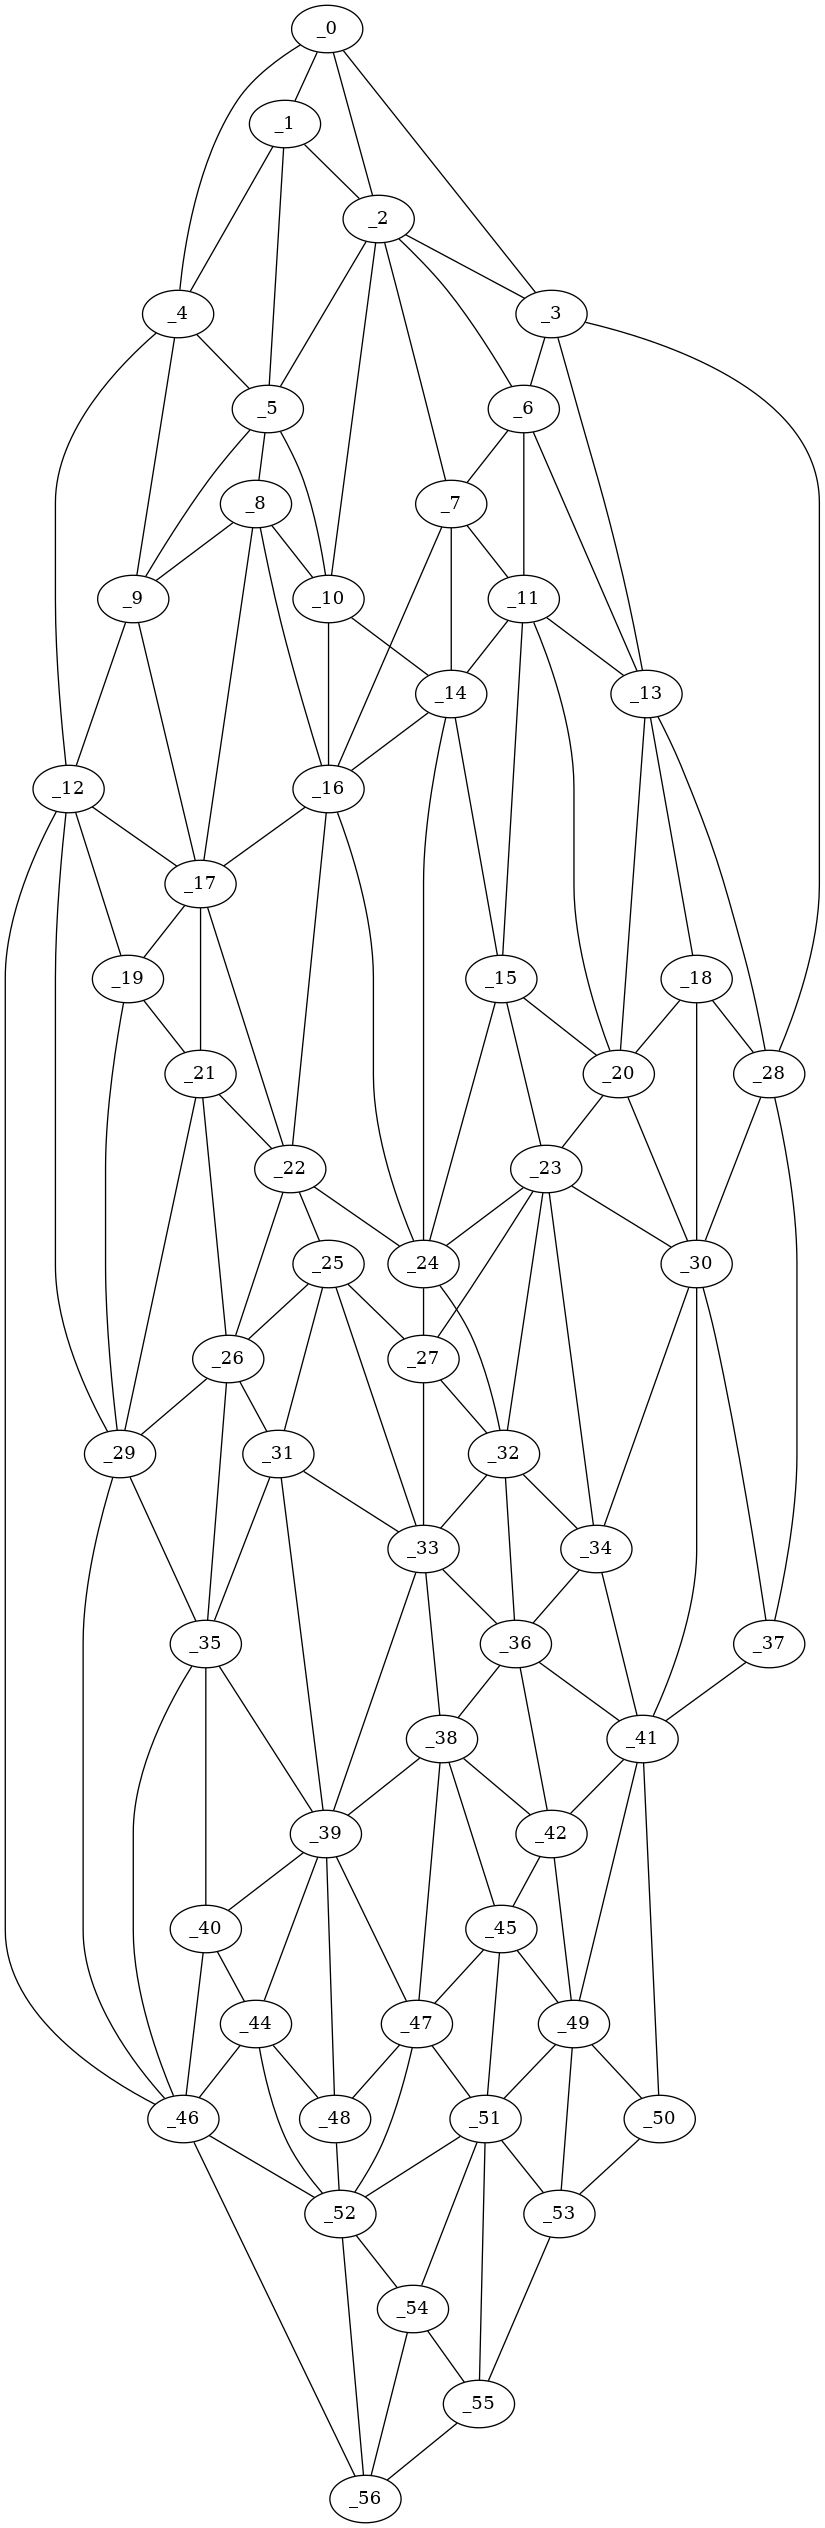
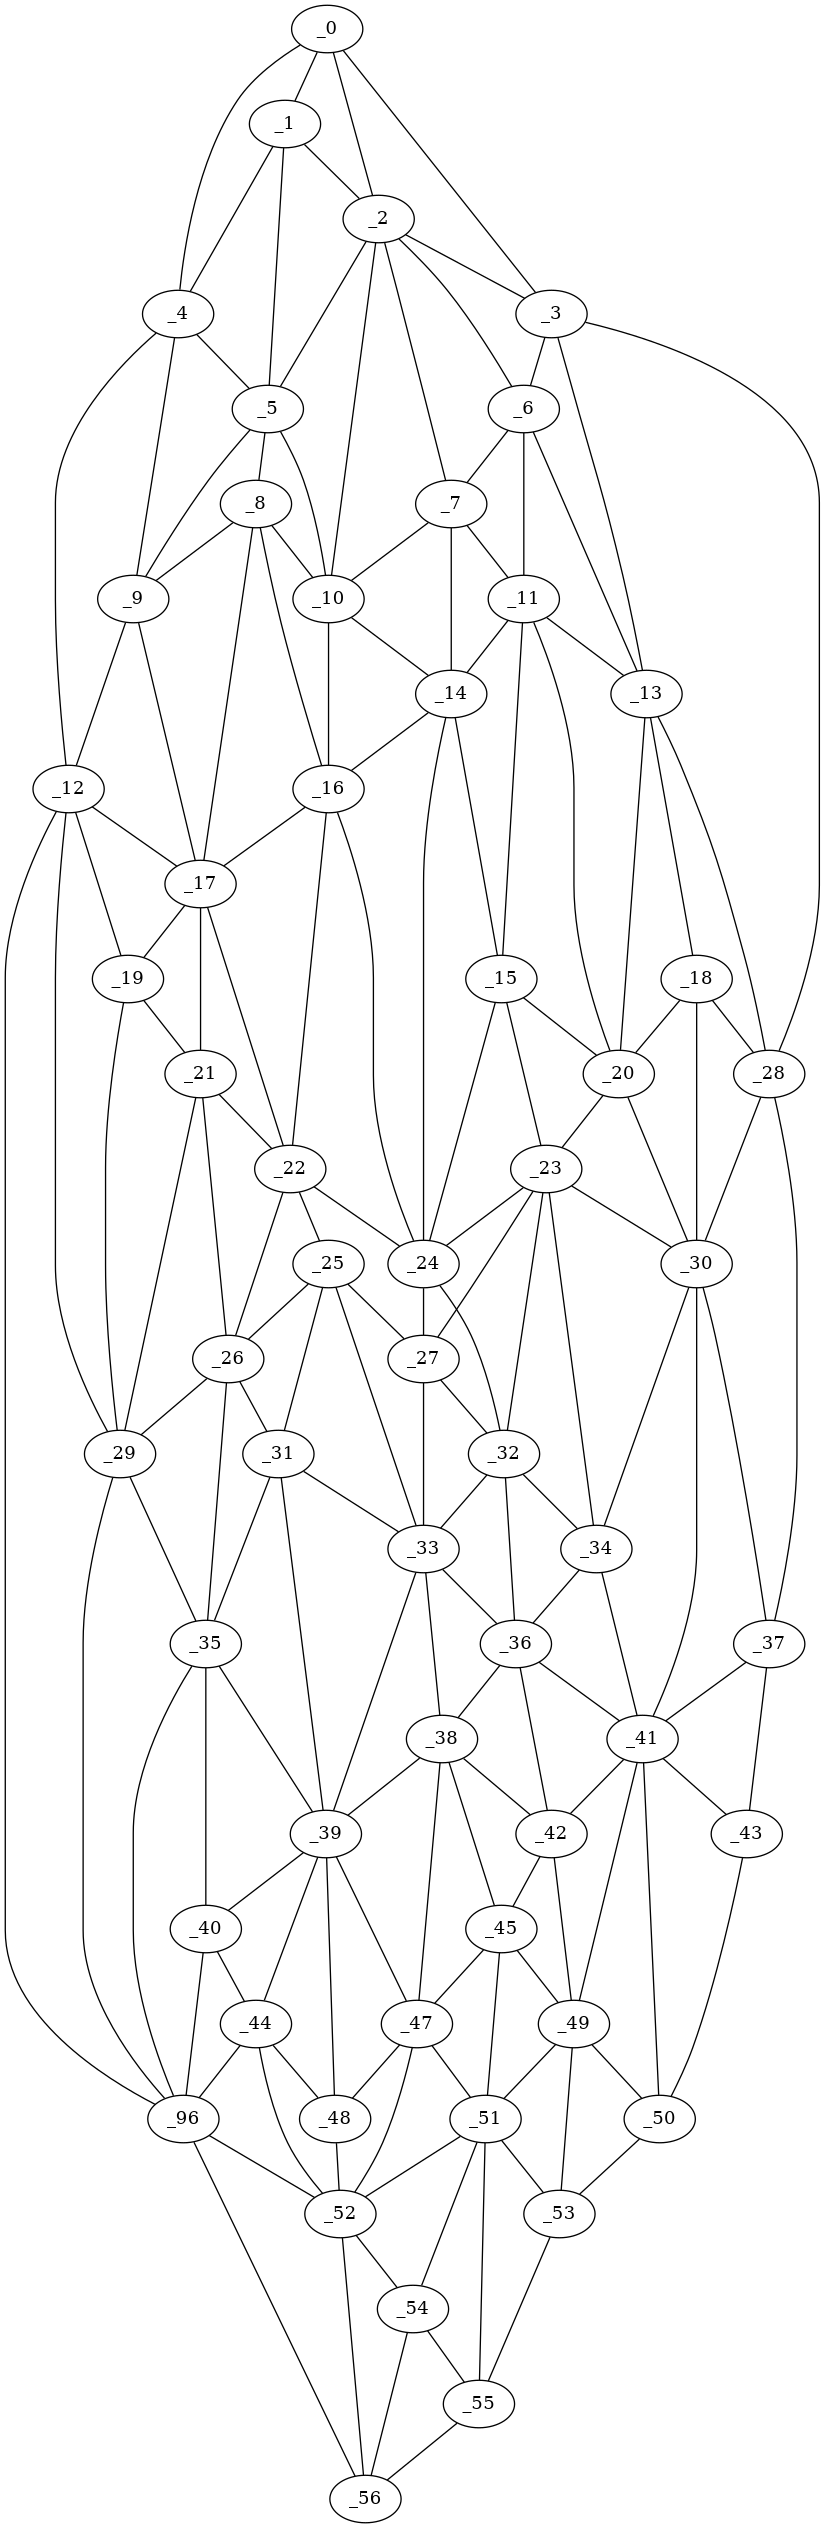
edge "_7" -- "_16": now "_7" -- "_10"
node "_43": added
node "_46": label "_46" -> "_96"
